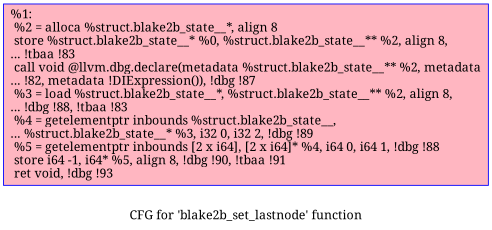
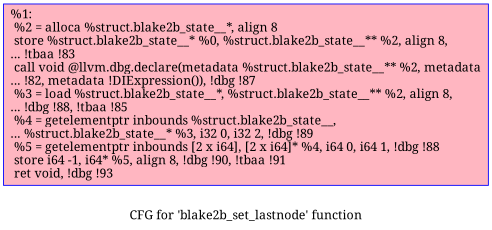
node "%1:": text "... !dbg !88, !tbaa !83" -> "... !dbg !88, !tbaa !85"
